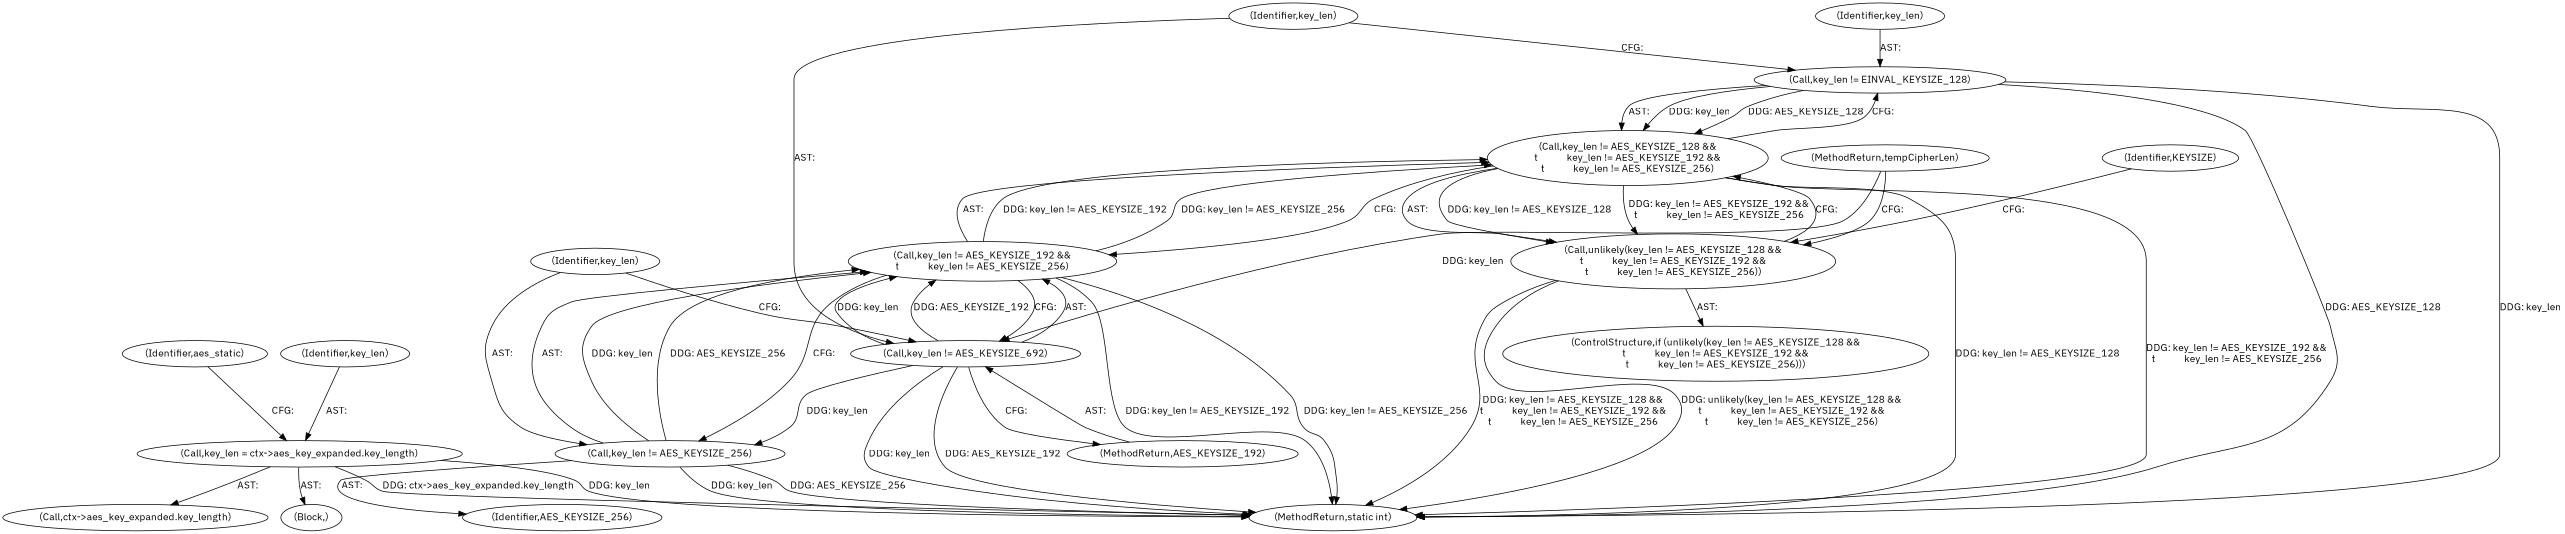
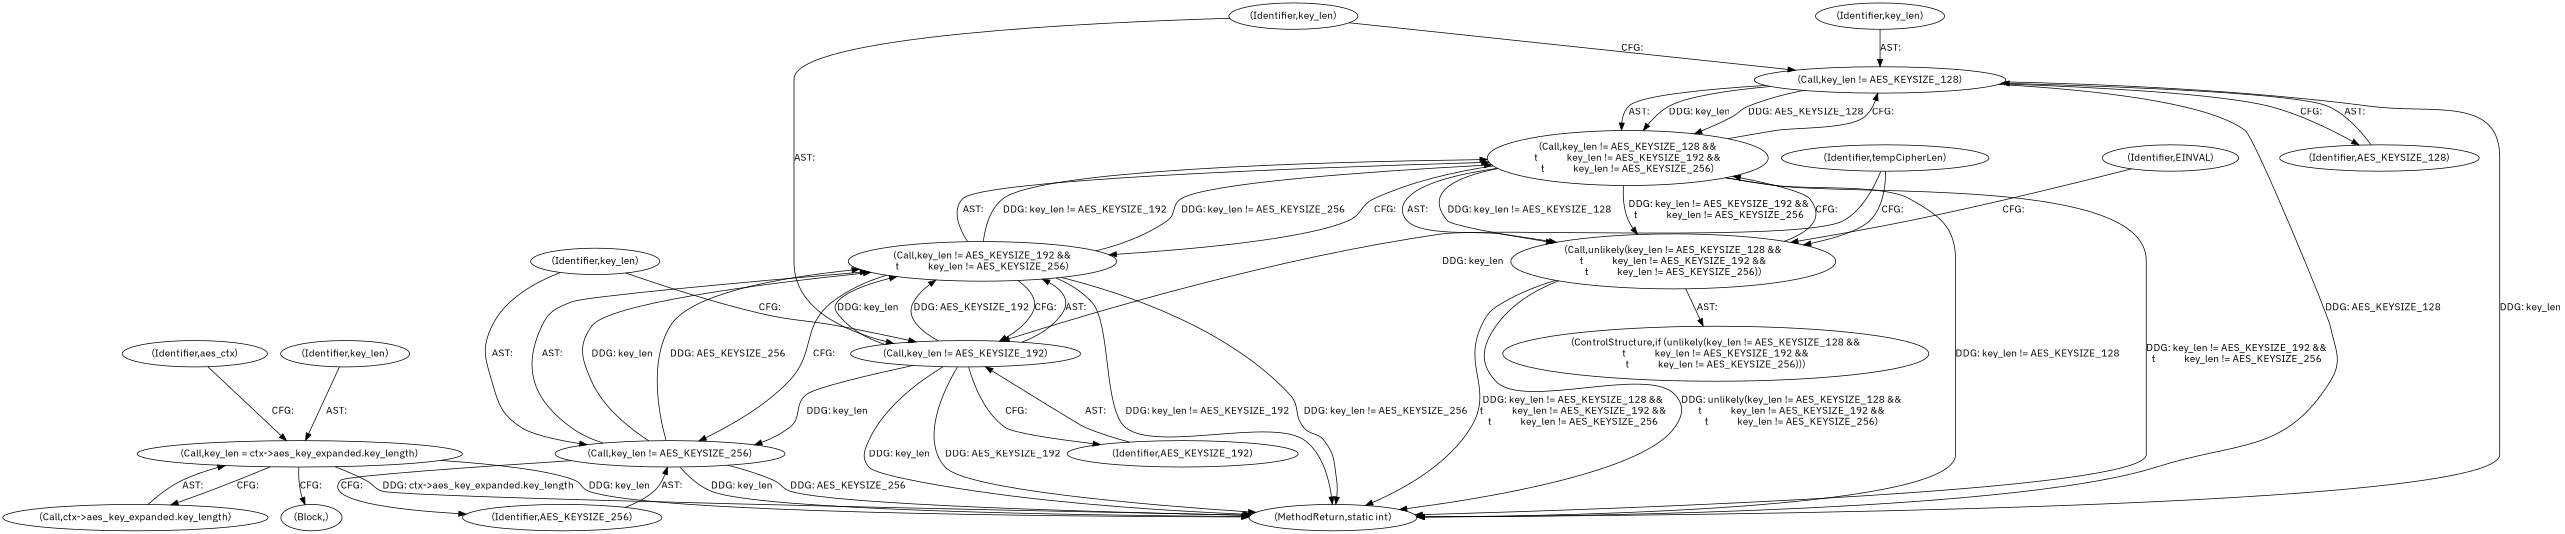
node "(Call,key_len != EINVAL_KEYSIZE_128)": label "(Call,key_len != EINVAL_KEYSIZE_128)" -> "(Call,key_len != AES_KEYSIZE_128)"
node "(MethodReturn,tempCipherLen)": label "(MethodReturn,tempCipherLen)" -> "(Identifier,tempCipherLen)"
node "(Identifier,KEYSIZE)": label "(Identifier,KEYSIZE)" -> "(Identifier,EINVAL)"
node "(Identifier,AES_KEYSIZE_128)": added
node "(Identifier,aes_static)": label "(Identifier,aes_static)" -> "(Identifier,aes_ctx)"
node "(Call,key_len != AES_KEYSIZE_692)": label "(Call,key_len != AES_KEYSIZE_692)" -> "(Call,key_len != AES_KEYSIZE_192)"
node "(MethodReturn,AES_KEYSIZE_192)": label "(MethodReturn,AES_KEYSIZE_192)" -> "(Identifier,AES_KEYSIZE_192)"
edge "(Call,ctx->aes_key_expanded.key_length)" -> "(Call,key_len = ctx->aes_key_expanded.key_length)": added, label "AST:"
edge "(Call,key_len = ctx->aes_key_expanded.key_length)" -> "(Call,ctx->aes_key_expanded.key_length)": label "AST: " -> "CFG: "
edge "(Call,key_len = ctx->aes_key_expanded.key_length)" -> "(Block,)": label "AST: " -> "CFG: "
edge "(Call,key_len != AES_KEYSIZE_256)" -> "(Identifier,AES_KEYSIZE_256)": label "AST: " -> "CFG: "
edge "(Identifier,AES_KEYSIZE_256)" -> "(Call,key_len != AES_KEYSIZE_256)": added, label "AST:"
